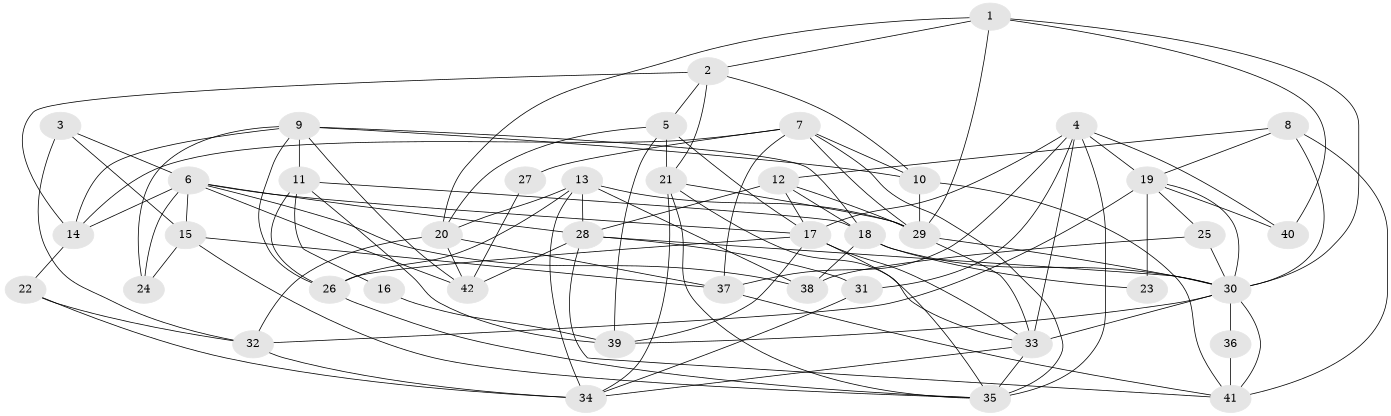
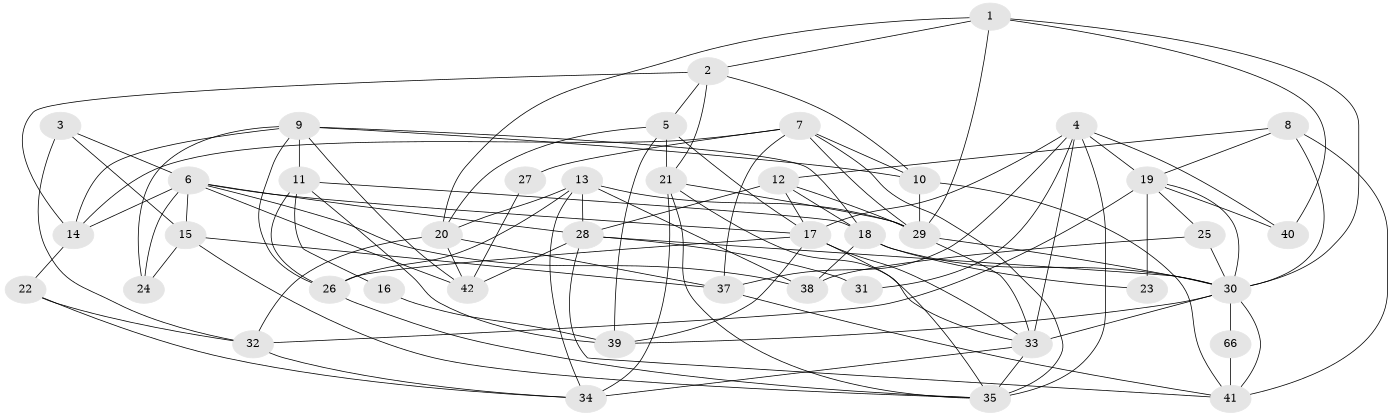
node "36": label "36" -> "66"
edge "31" -- "34": removed
